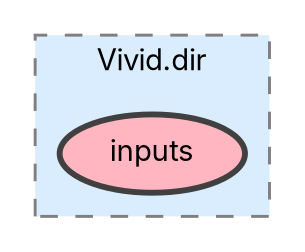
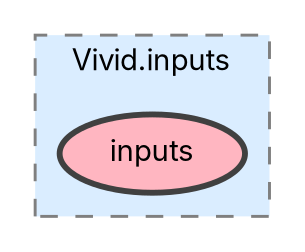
cluster "Vivid.dir": label "Vivid.dir" -> "Vivid.inputs"
